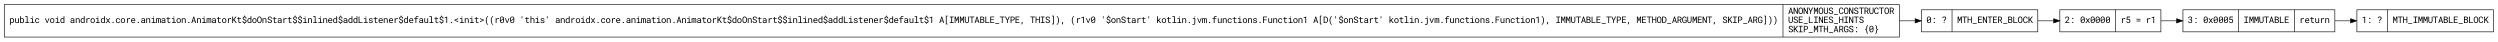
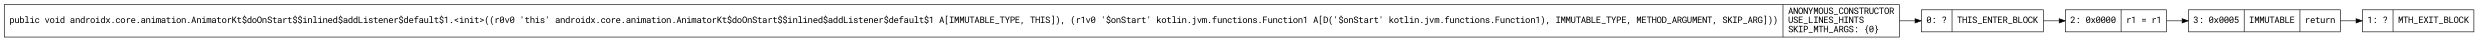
node "0: ?": text "MTH_ENTER_BLOCK" -> "THIS_ENTER_BLOCK"
node "2: 0x0000": text "r5 = r1" -> "r1 = r1"
node "1: ?": text "MTH_IMMUTABLE_BLOCK" -> "MTH_EXIT_BLOCK"
